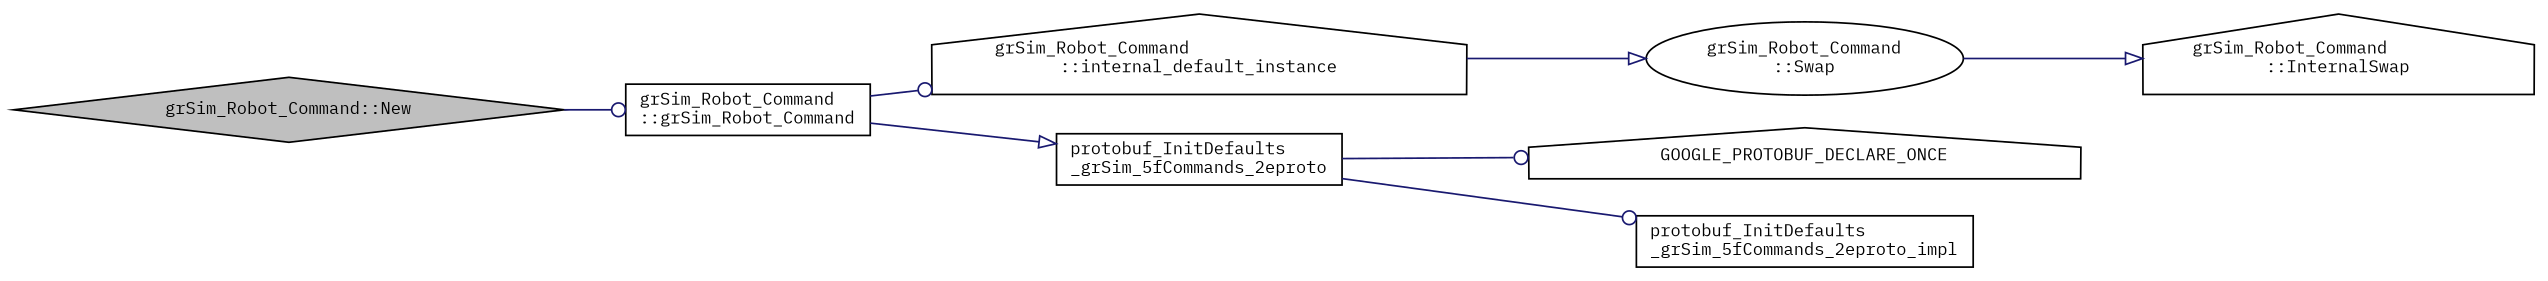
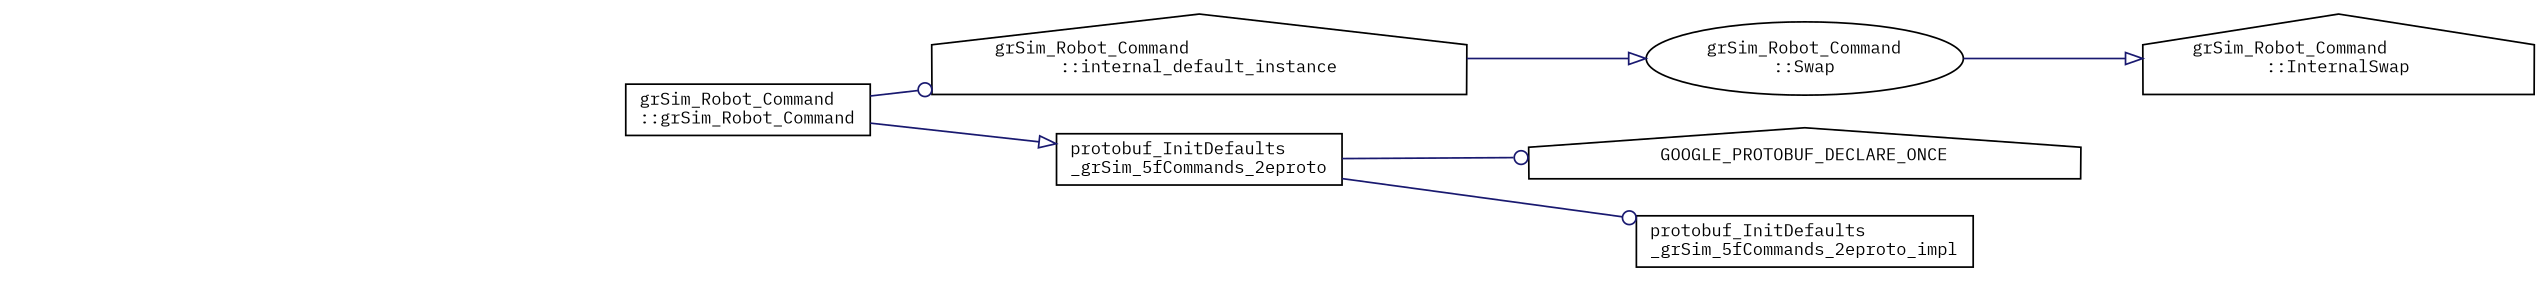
node "grSim_Robot_Command::New": removed
